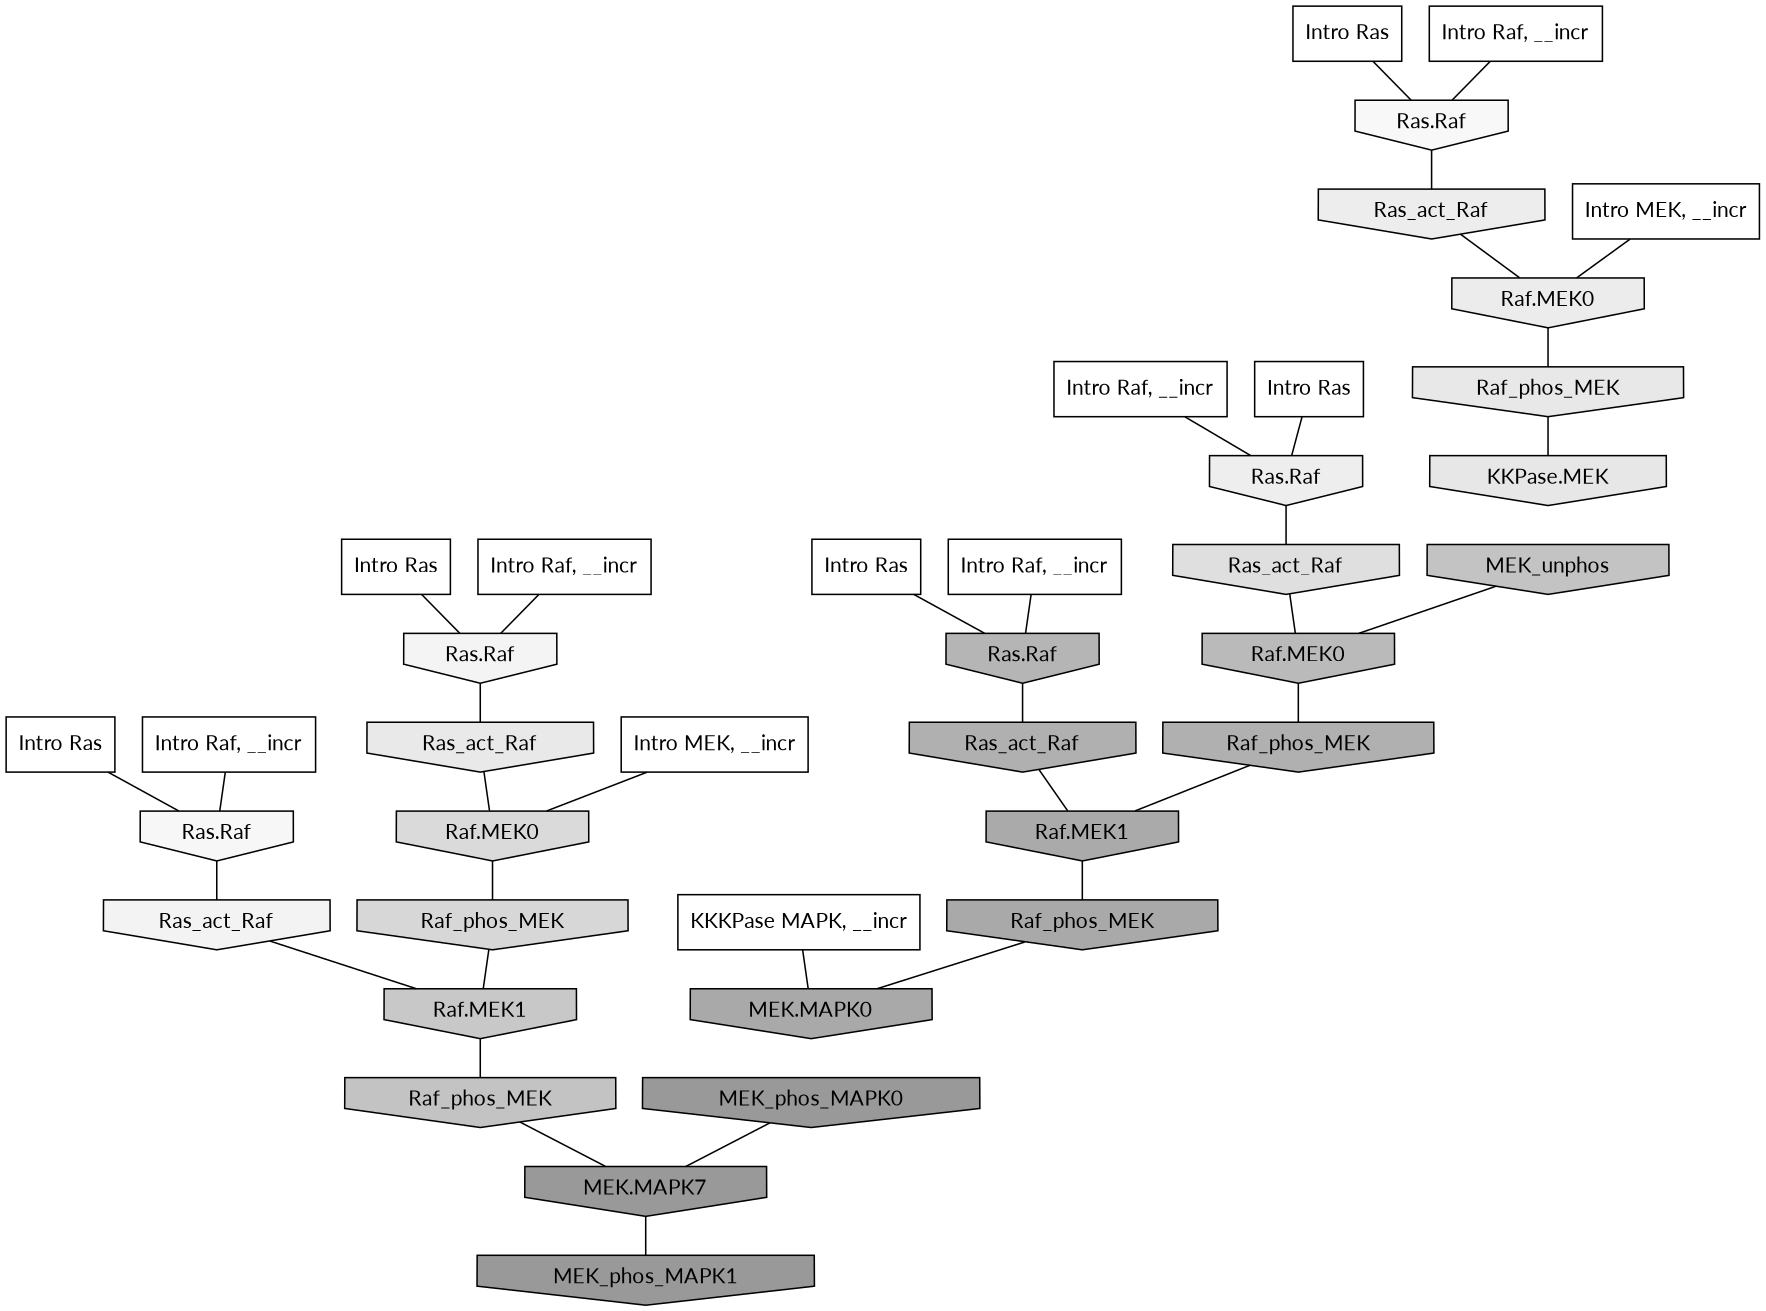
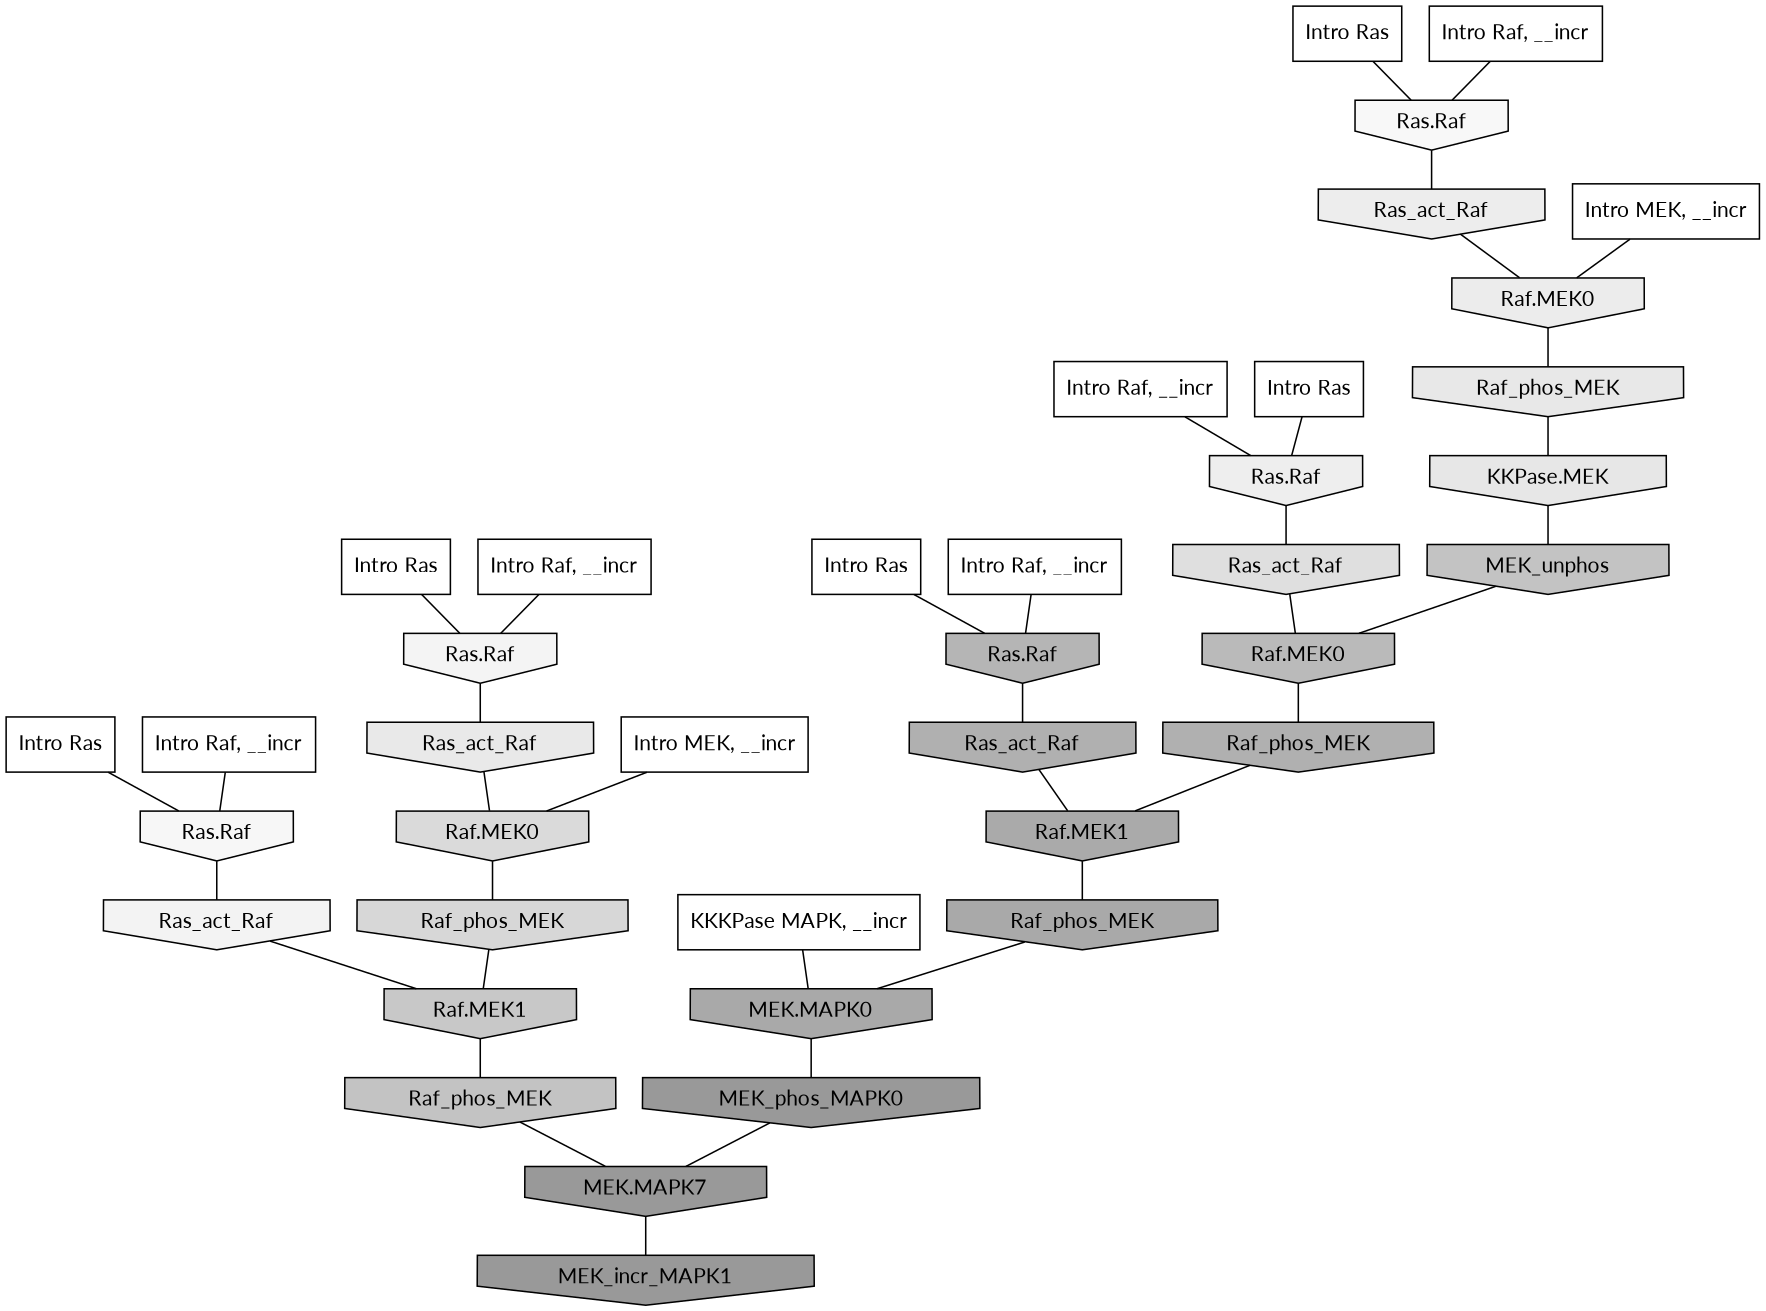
edge "KKPase.MEK" -- "MEK_unphos": added
edge "MEK.MAPK0" -- "MEK_phos_MAPK0": added
node "MEK_phos_MAPK1": label "MEK_phos_MAPK1" -> "MEK_incr_MAPK1"
